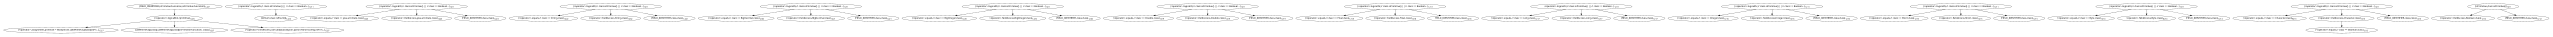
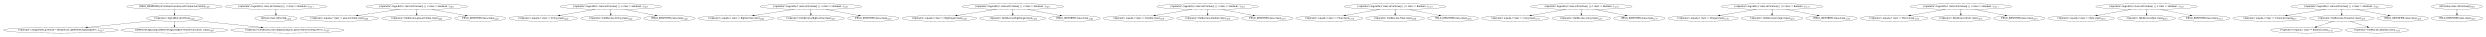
edge "(isPrimitive,clazz.isPrimitive())" -> "(<operator>.fieldAccess,Boolean.class)": now "(<operator>.fieldAccess,Character.class)" -> "(<operator>.fieldAccess,Boolean.class)"
